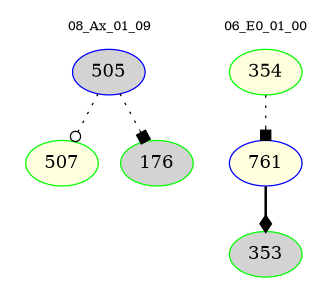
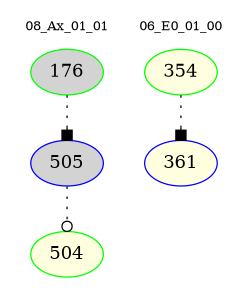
cluster "08_Ax_01_09": label "08_Ax_01_09" -> "08_Ax_01_01"
edge "505" -> "176": reversed
node "507": label "507" -> "504"
node "761": label "761" -> "361"
node "353": removed
